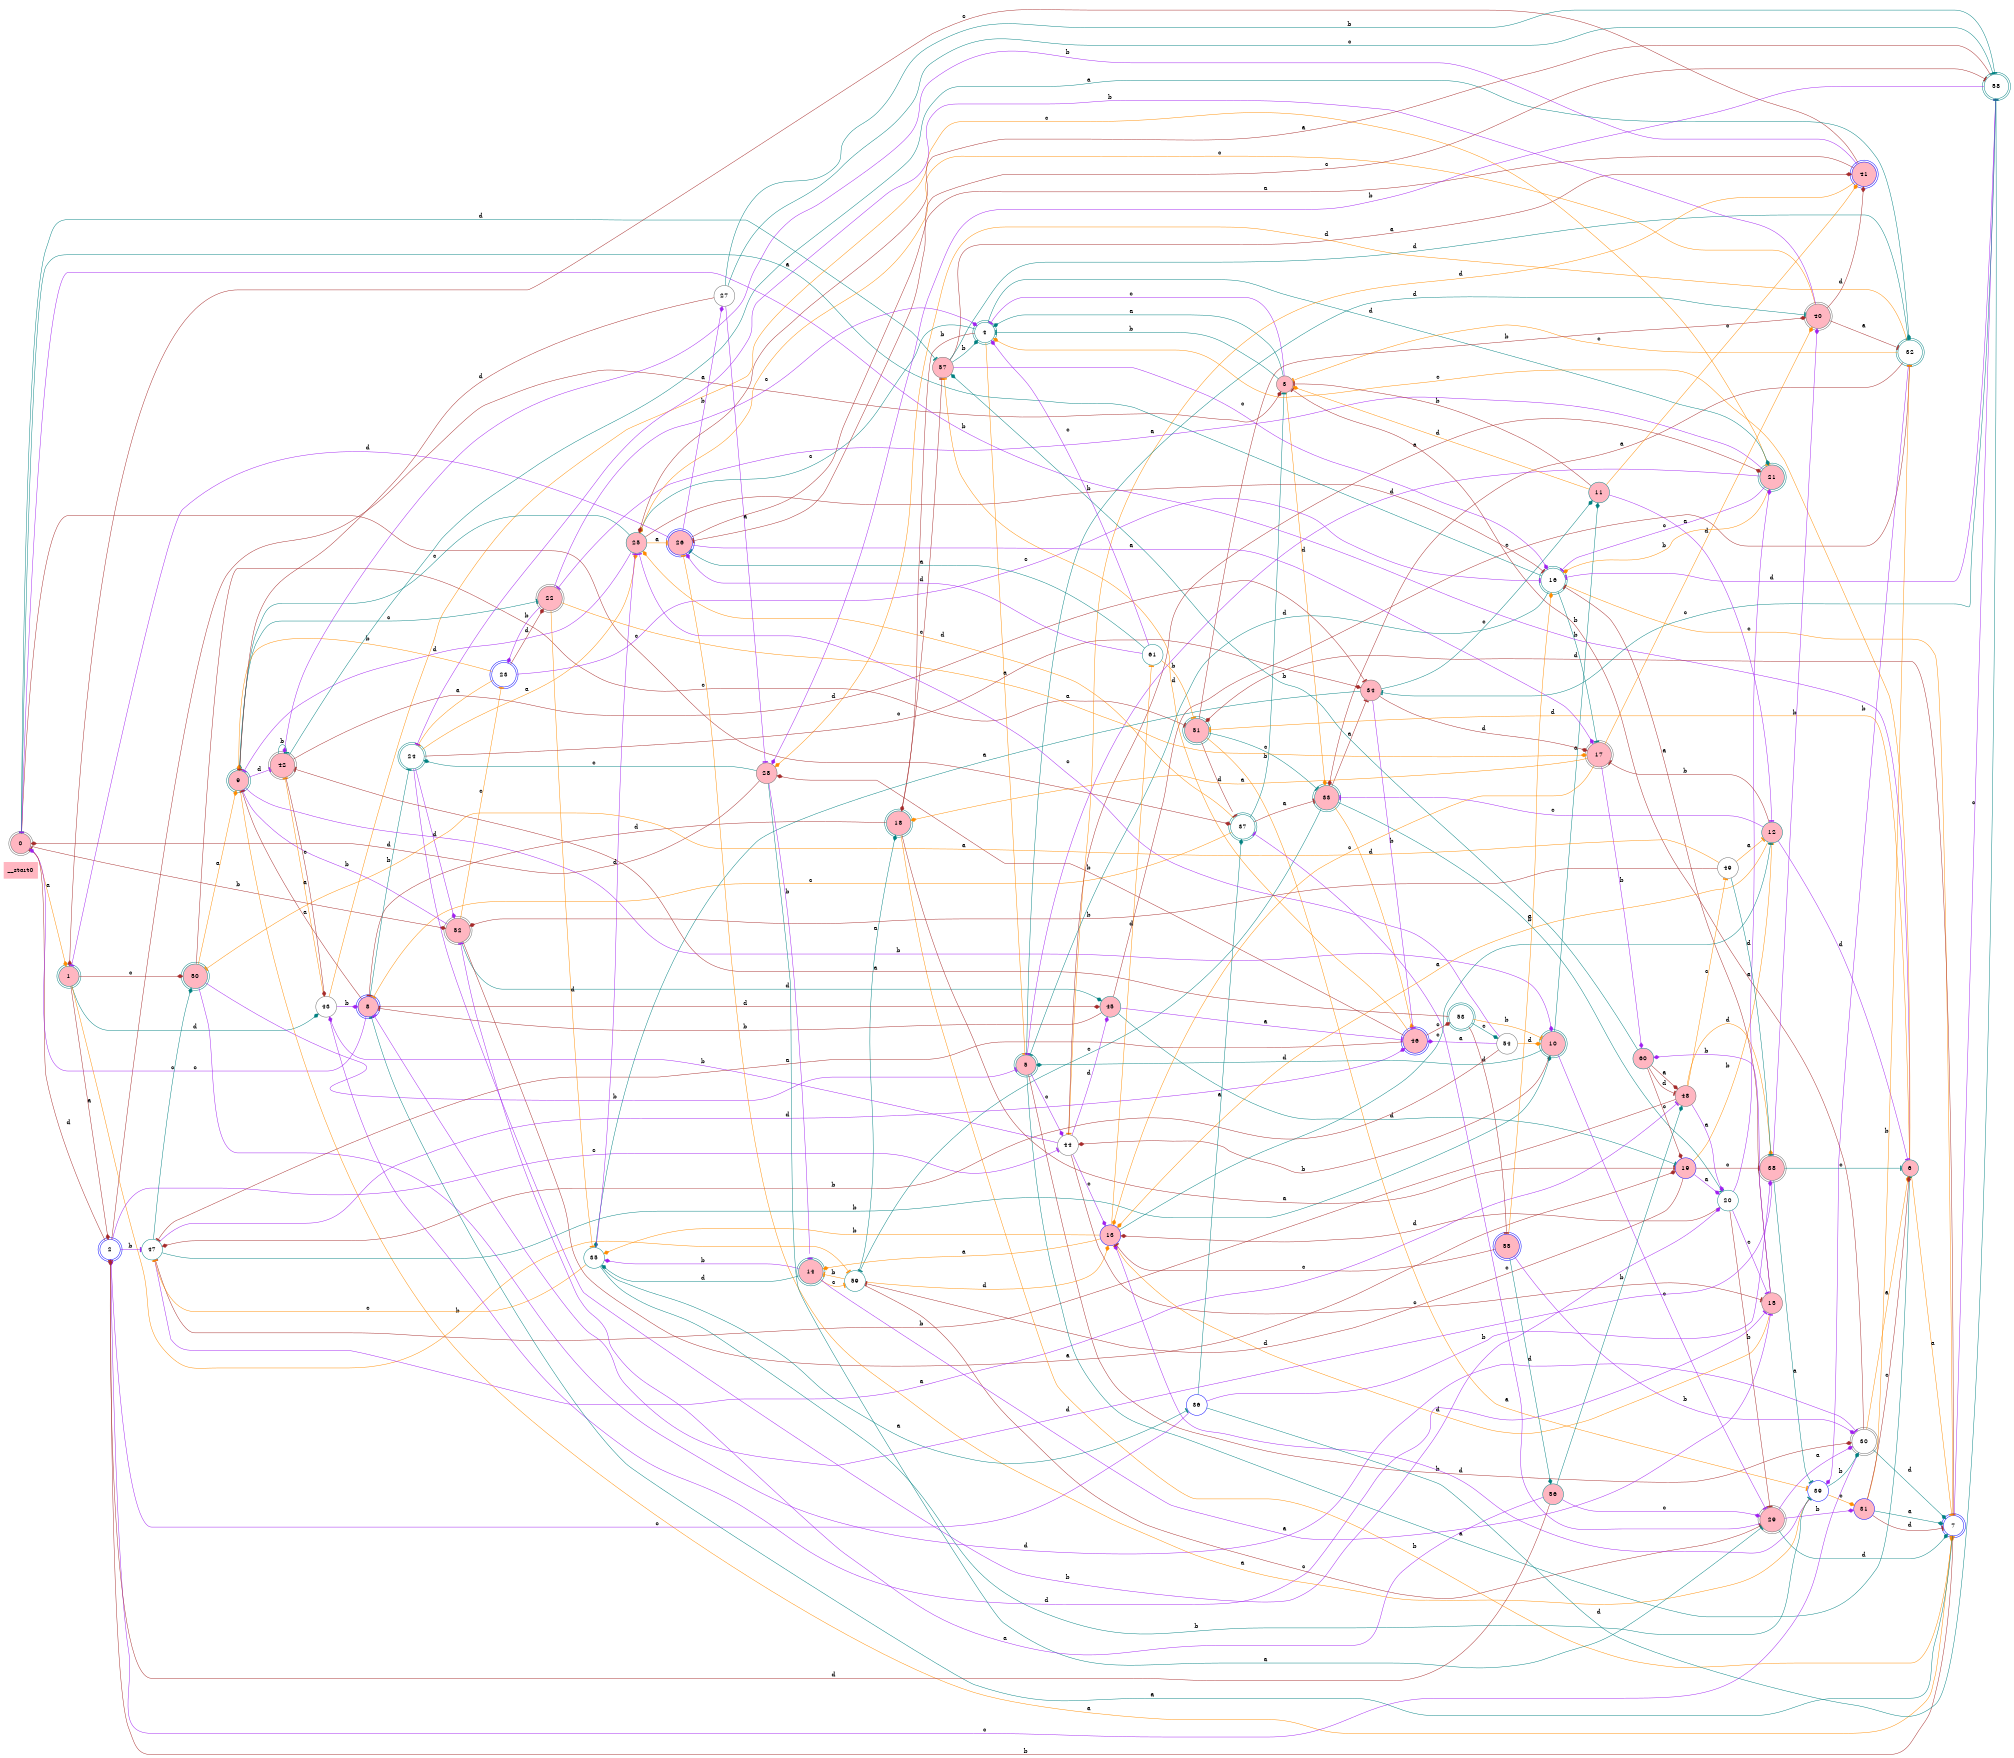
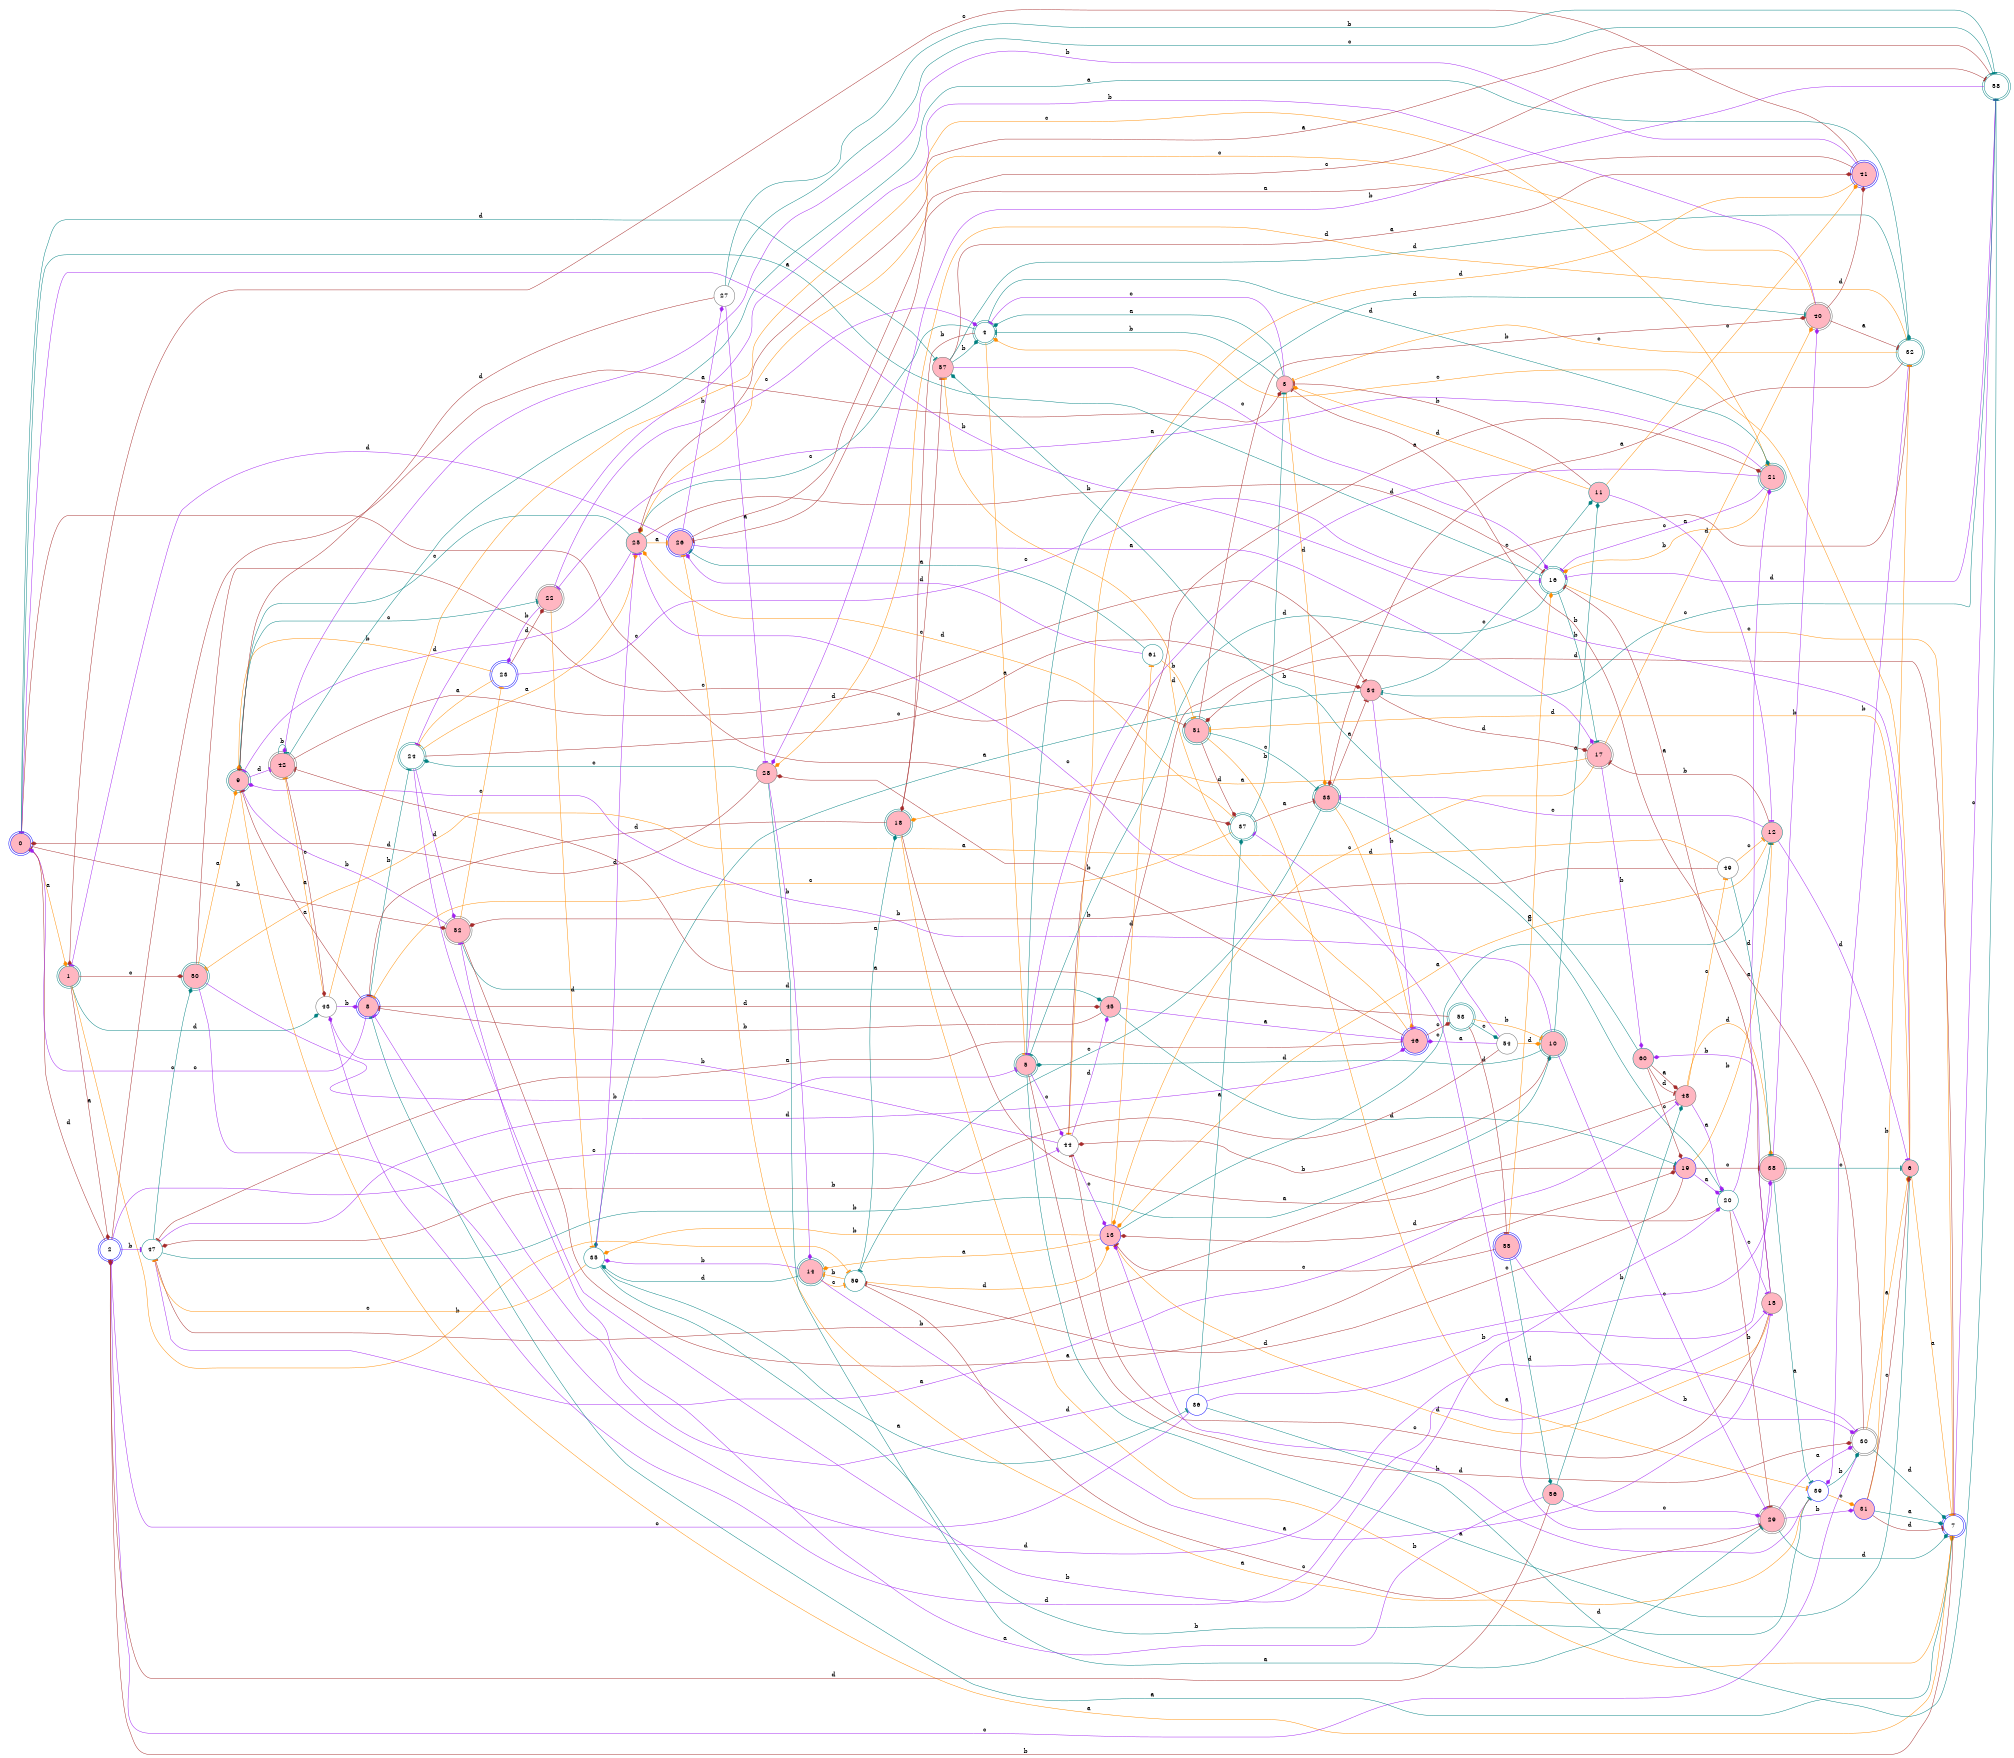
edge "61" -> "4": removed, label "c"
edge "22" -> "17": removed, label "a"
edge "51" -> "37": arrowhead tee -> diamond
node "0": color gray40 -> blue
edge "49" -> "12": label "a" -> "c"
node "__start0": removed
edge "9" -> "10": reversed
edge "28" -> "14": arrowhead tee -> diamond
edge "44" -> "15": reversed
